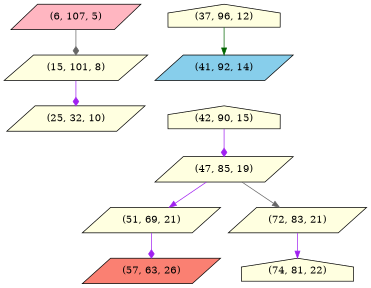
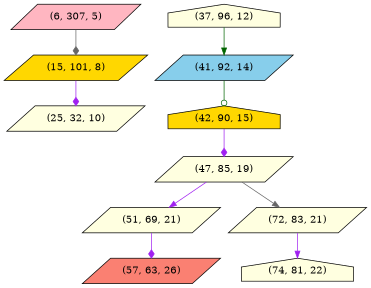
node "(6, 107, 5)": label "(6, 107, 5)" -> "(6, 307, 5)"
node "(15, 101, 8)": fillcolor lightyellow -> gold
edge "(41, 92, 14)" -> "(42, 90, 15)": added
node "(42, 90, 15)": fillcolor lightyellow -> gold
